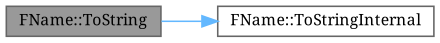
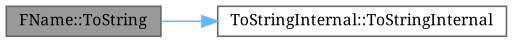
node "FName::ToStringInternal": label "FName::ToStringInternal" -> "ToStringInternal::ToStringInternal"
